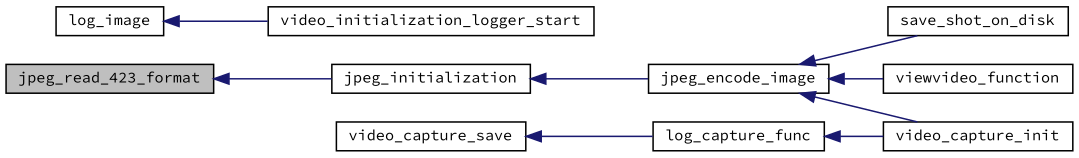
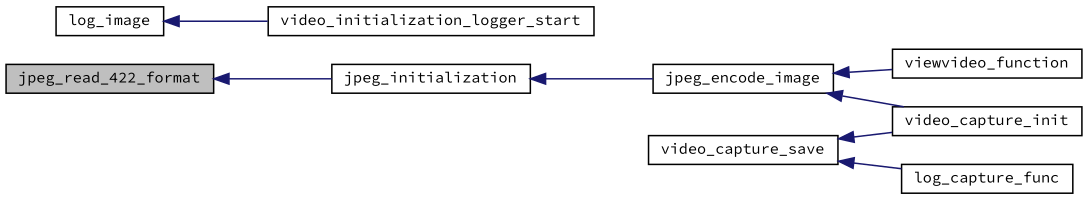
node "save_shot_on_disk": removed
node "jpeg_read_423_format": label "jpeg_read_423_format" -> "jpeg_read_422_format"
edge "video_capture_init" -> "log_capture_func": now "video_capture_init" -> "video_capture_save"
